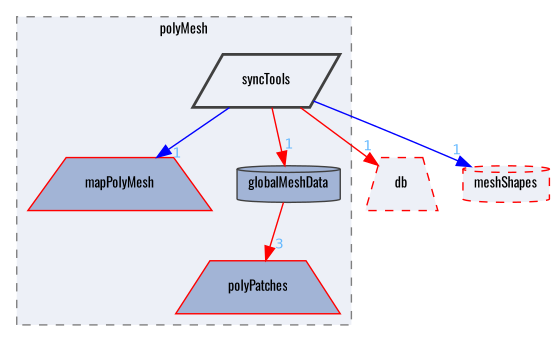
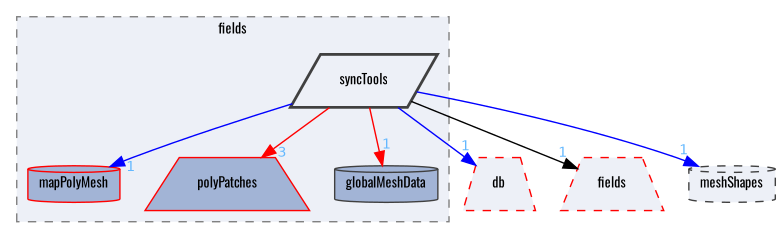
cluster "polyMesh": label "polyMesh" -> "fields"
edge "syncTools" -> "db": color red -> blue
node "mapPolyMesh": shape trapezium -> cylinder
node "meshShapes": color red -> grey25
node "fields": added
edge "globalMeshData" -> "polyPatches": now "syncTools" -> "polyPatches"
